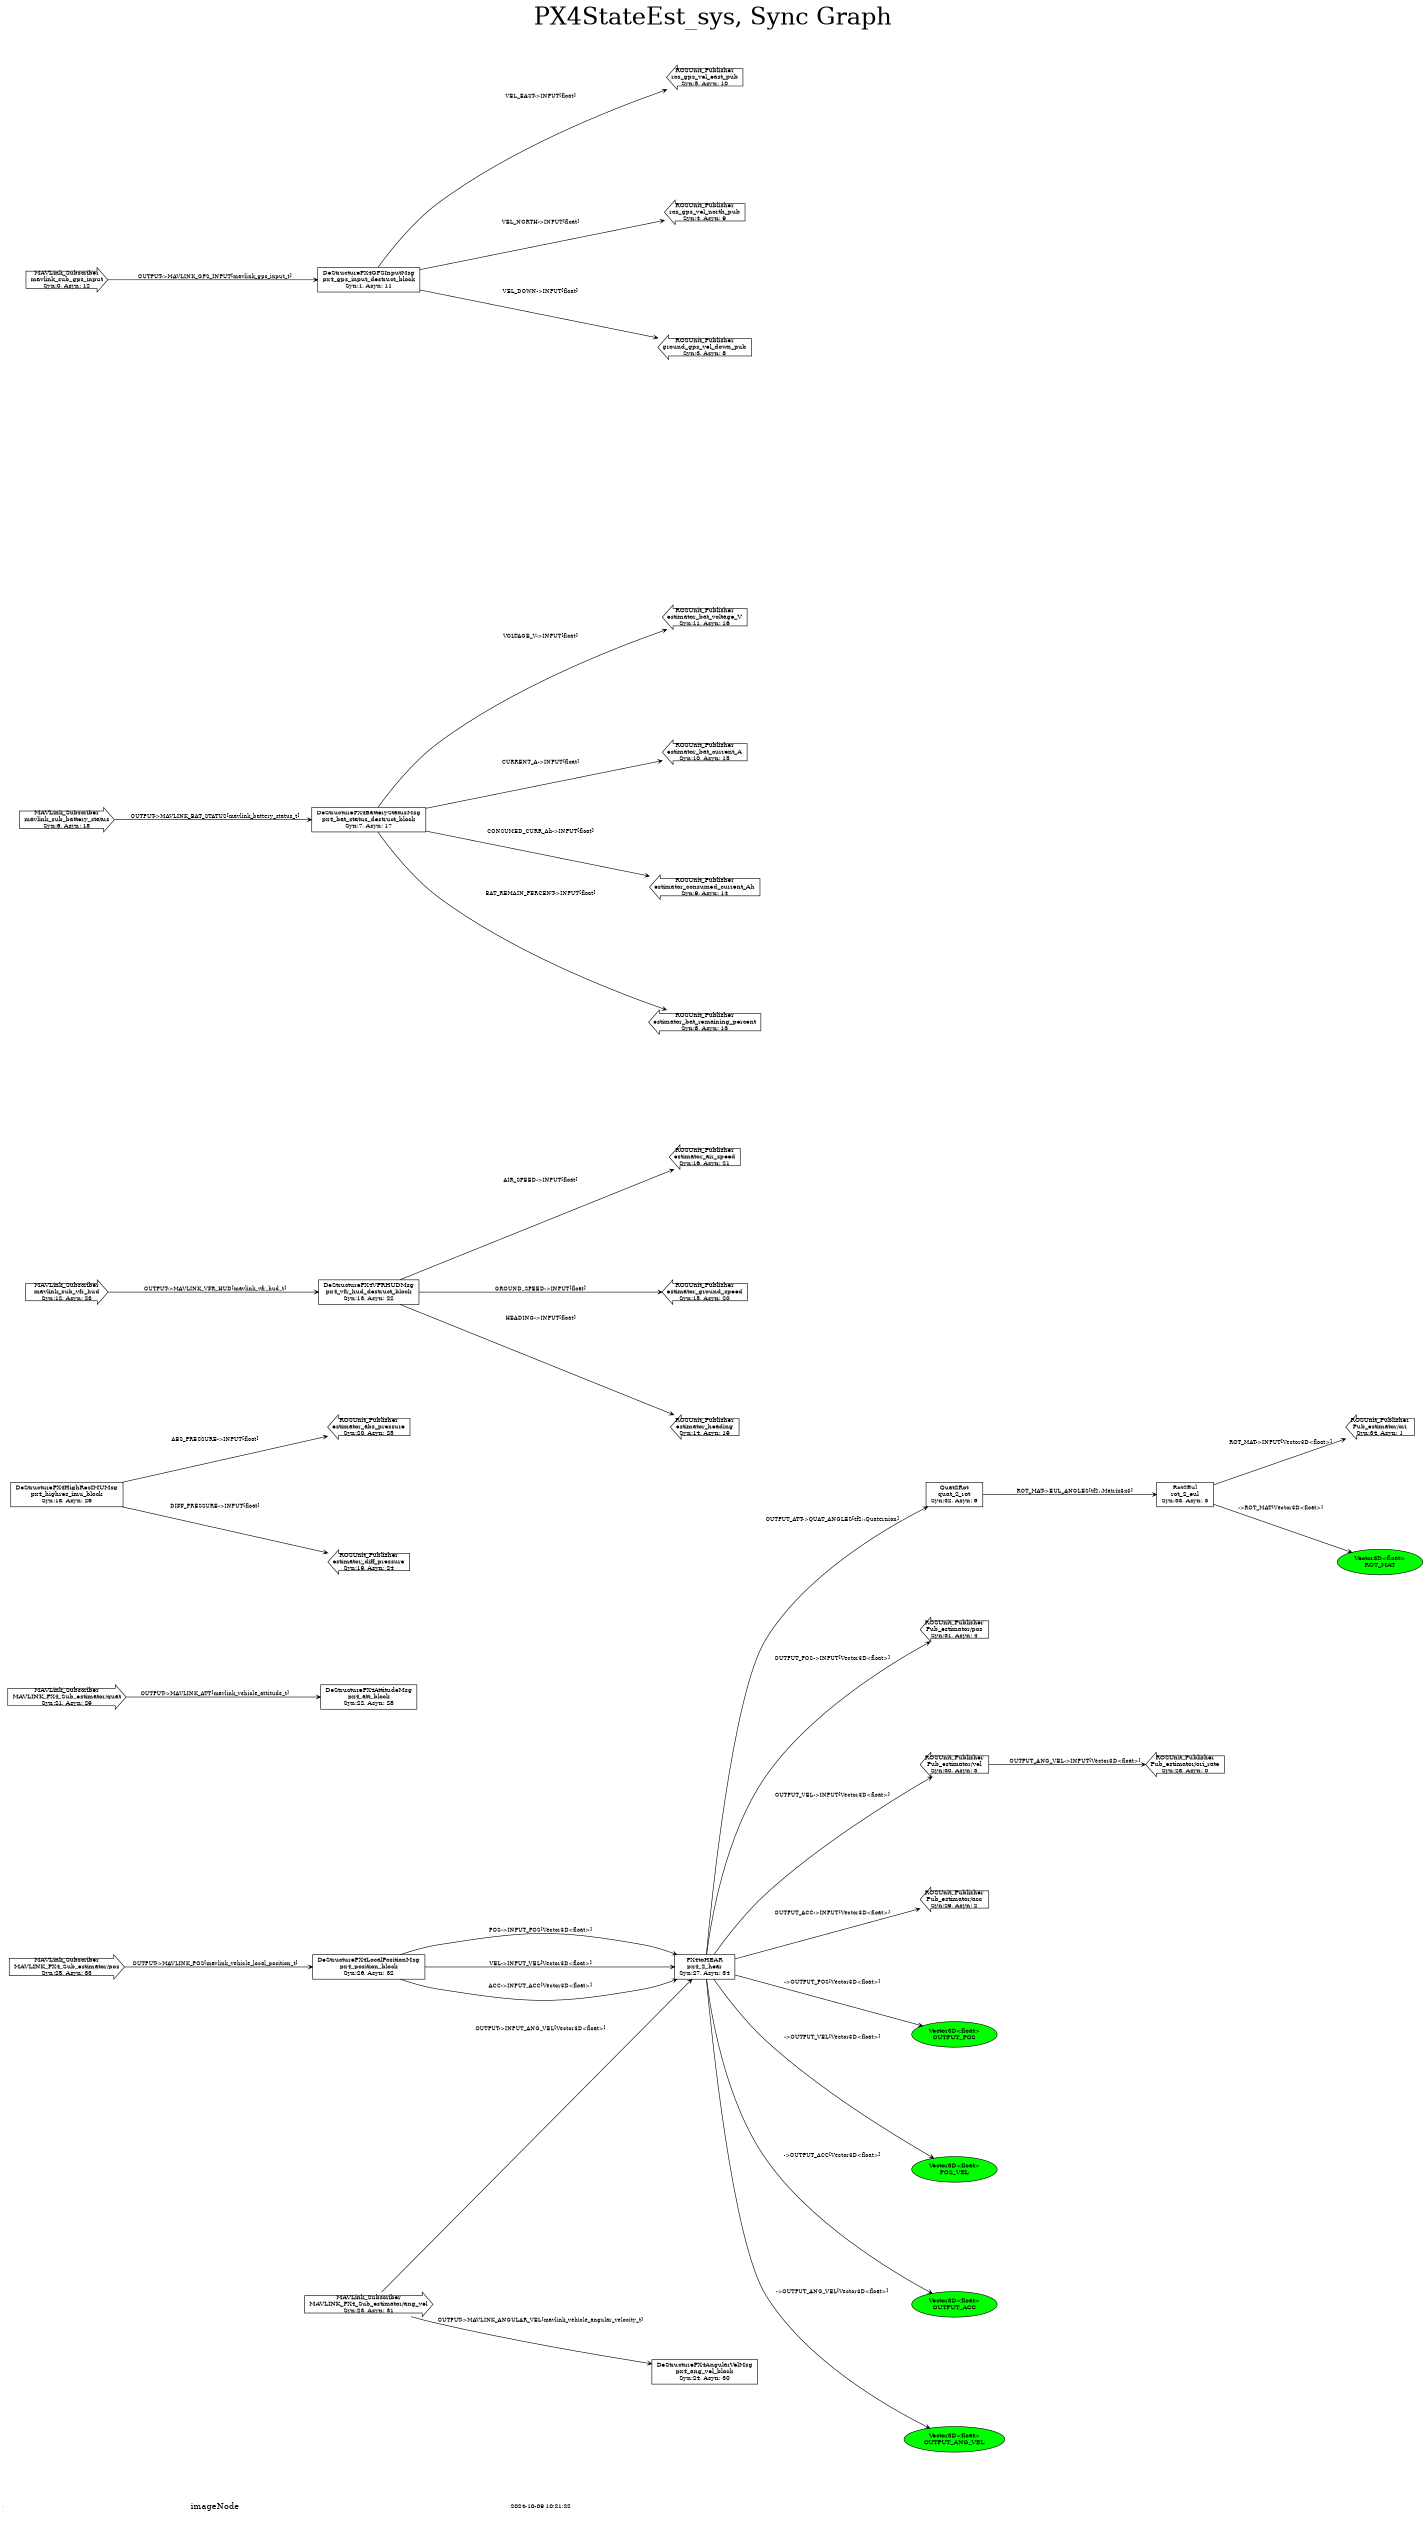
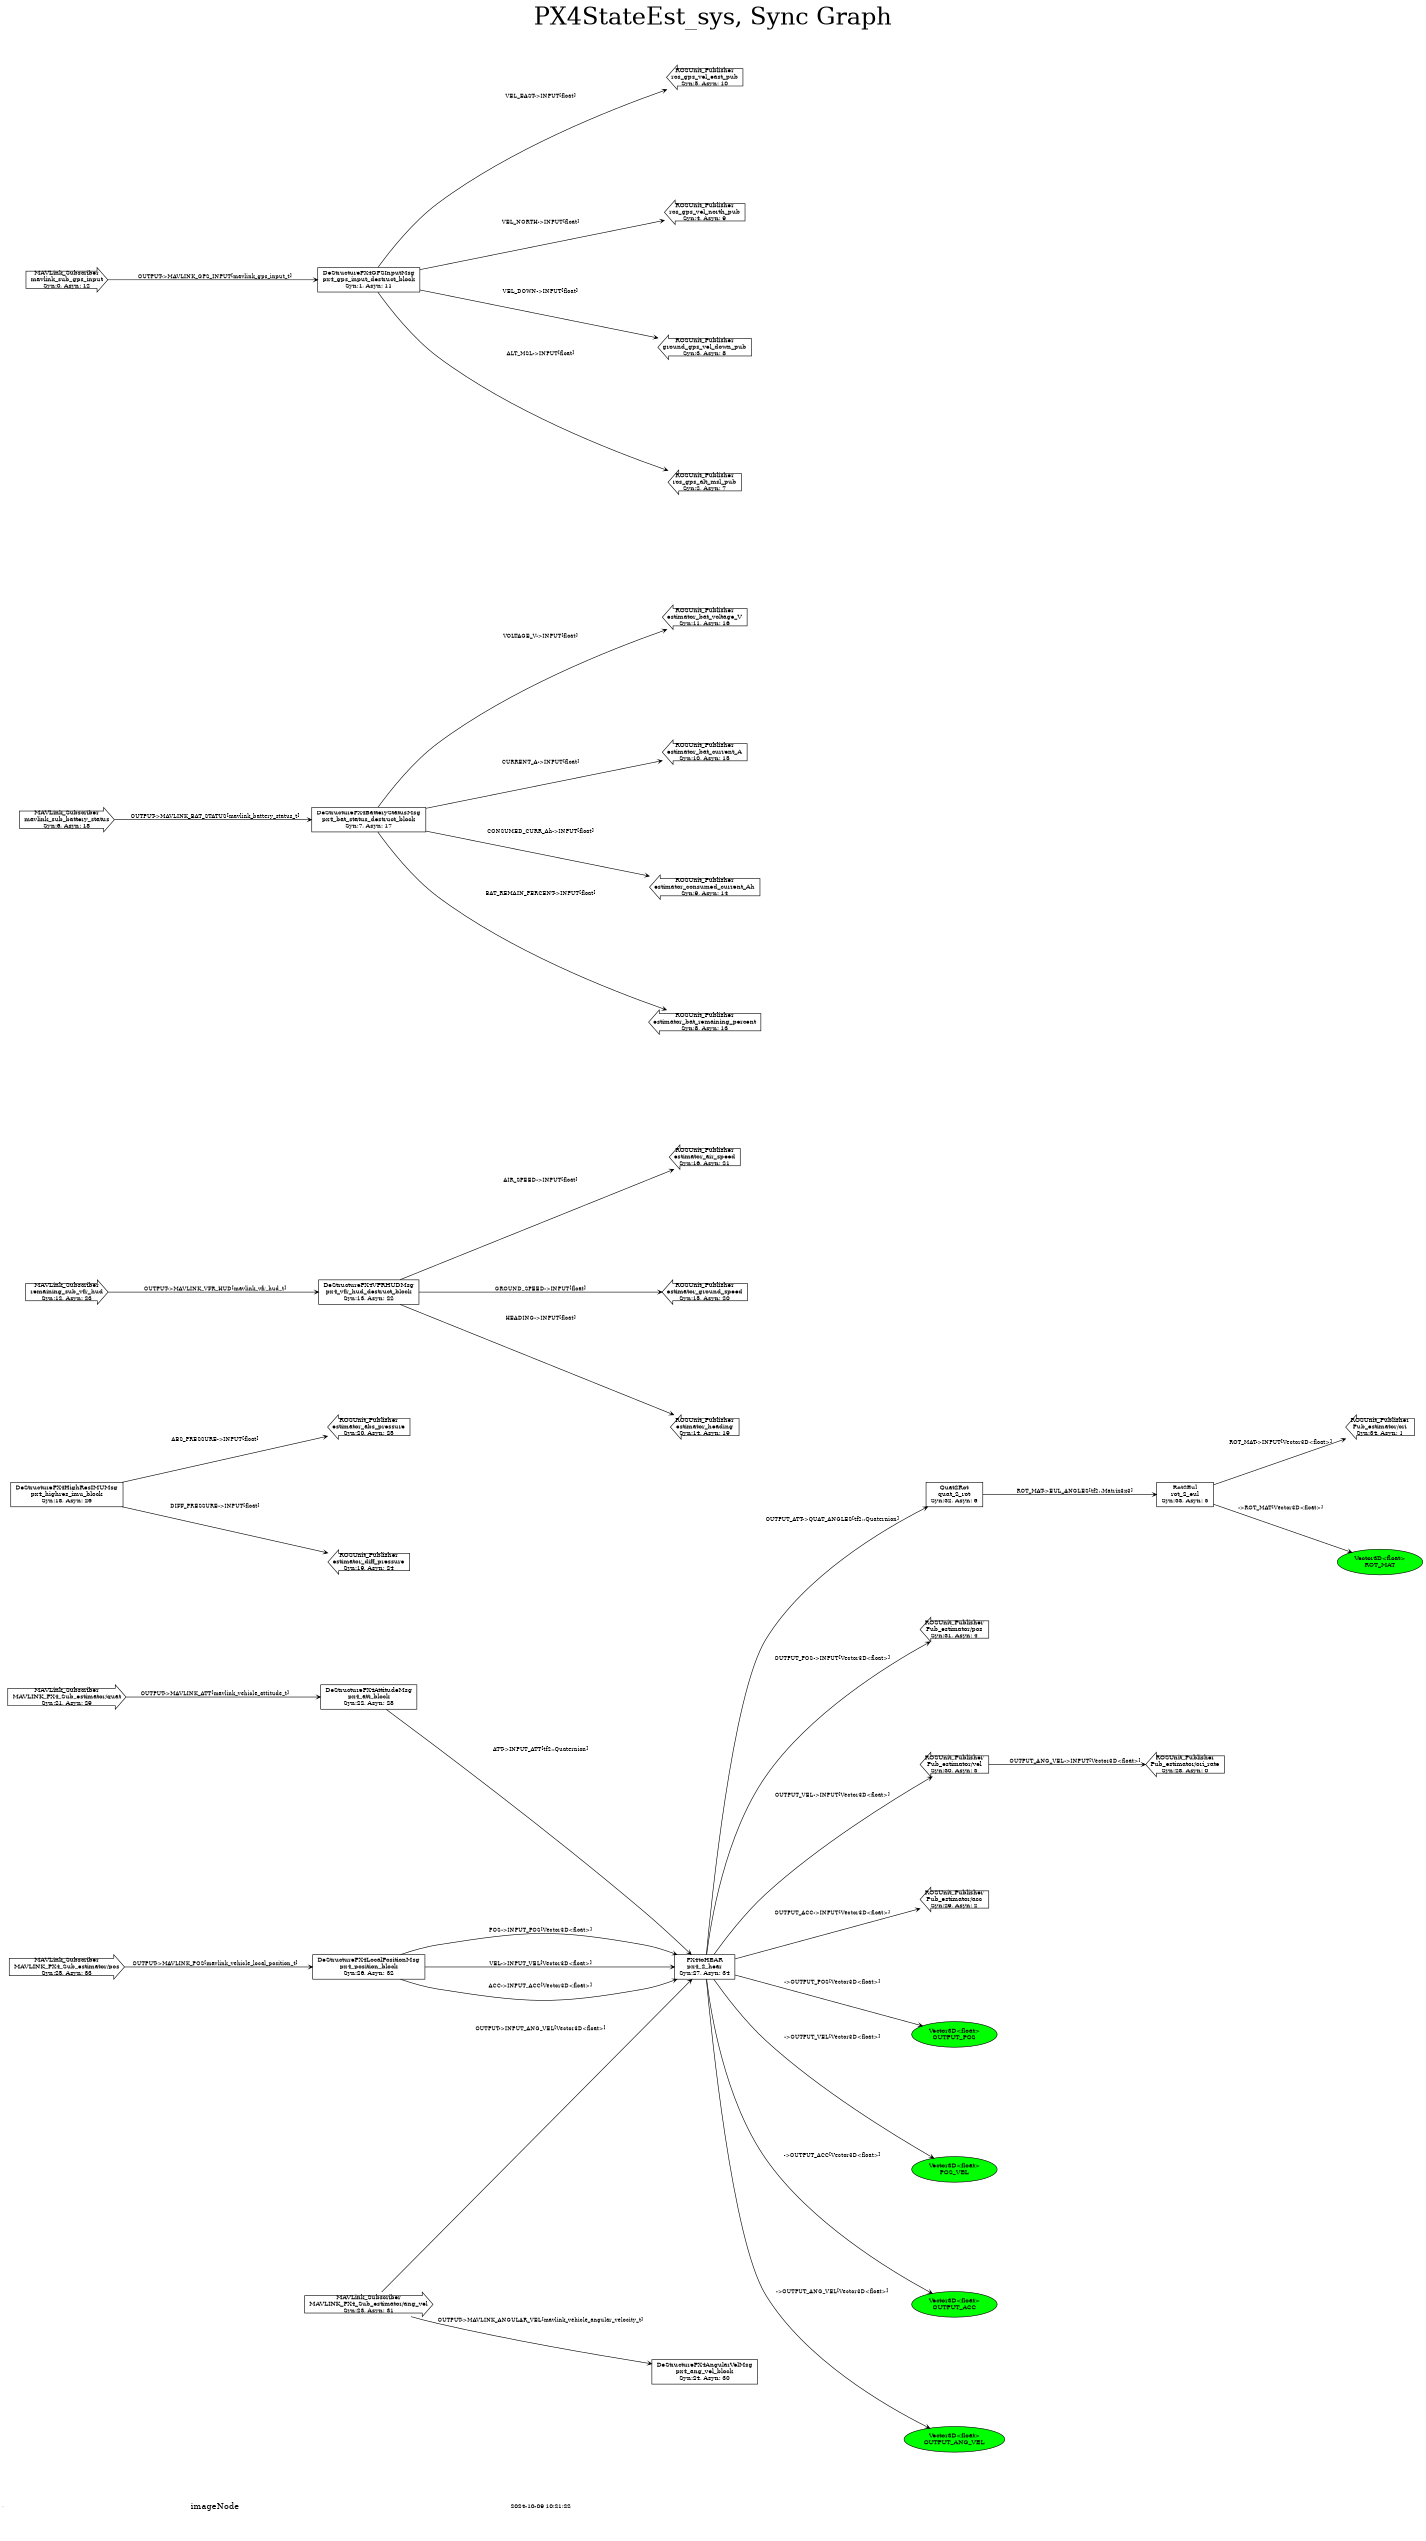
node "ROSUnit_Publisher ros_gps_alt_msl_pub Syn:2, Asyn: 7": added
node "MAVLink_Subscriber mavlink_sub_vfr_hud Syn:12, Asyn: 23": label "MAVLink_Subscriber mavlink_sub_vfr_hud Syn:12, Asyn: 23" -> "MAVLink_Subscriber remaining_sub_vfr_hud Syn:12, Asyn: 23"
edge "DeStructurePX4AttitudeMsg px4_att_block Syn:22, Asyn: 28" -> "PX4toHEAR px4_2_hear Syn:27, Asyn: 34": added, label "ATT->INPUT_ATT[tf2::Quaternion]"
